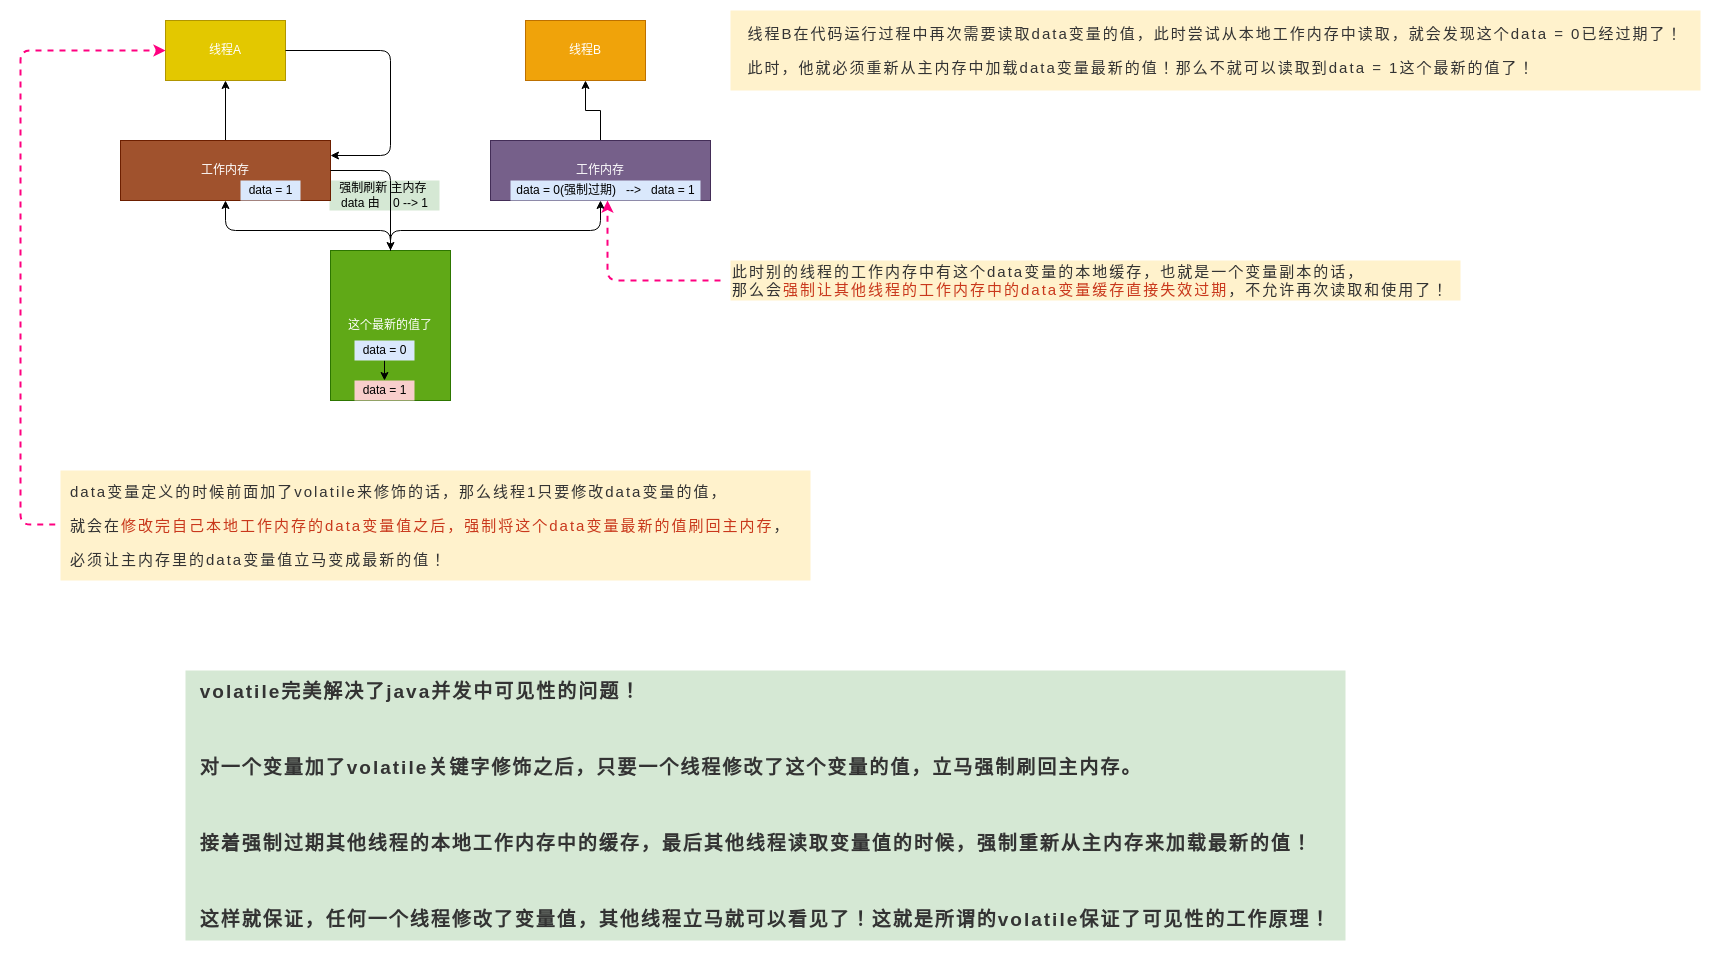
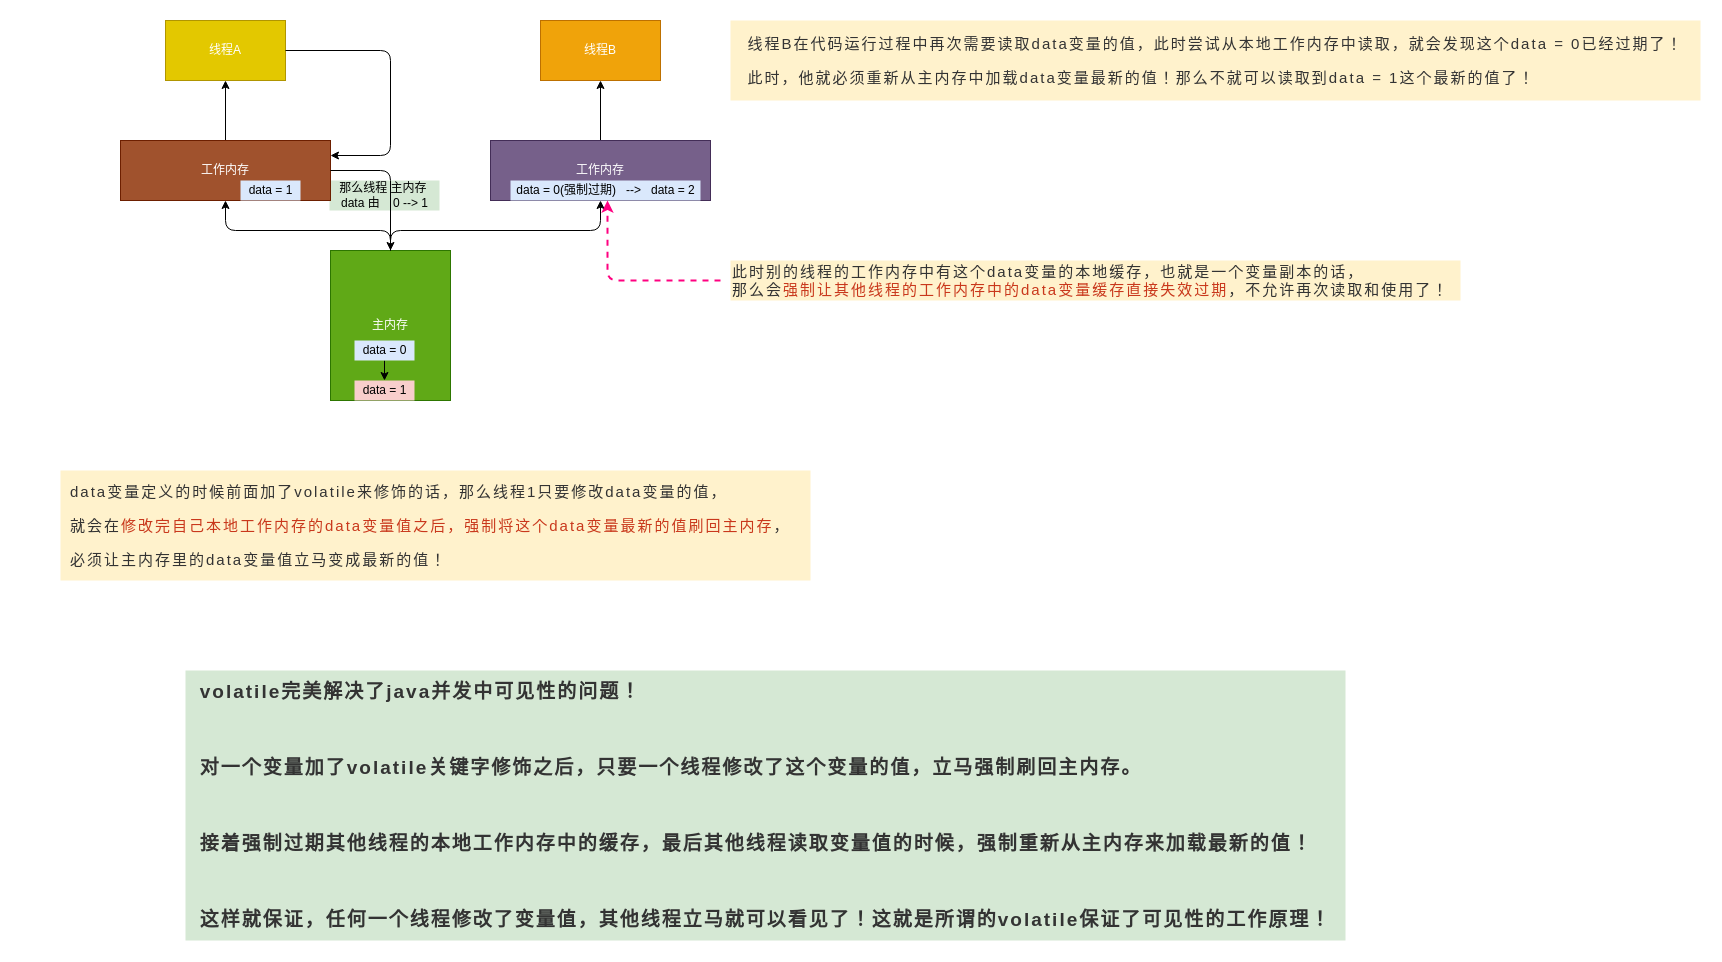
node "线程B": moved (586, 51) -> (601, 51)
node "线程B在代码运行过程中再次需要读取data变量的值，此时尝试从本地工作内存中读取，就会发现这个data = 0已经过期了！ 此时，他就必须重新从主内存中加载data变量最新的值！那么不就可以读取到data = 1这个最新的值了！": moved (1216, 51) -> (1216, 61)
node "data = 0(强制过期) --> data = 1": label "data = 0(强制过期) --> data = 1" -> "data = 0(强制过期) --> data = 2"
node "强制刷新 主内存 data 由 0 --> 1": label "强制刷新 主内存 data 由 0 --> 1" -> "那么线程 主内存 data 由 0 --> 1"
edge "data变量定义的时候前面加了volatile来修饰的话，那么线程1只要修改data变量的值， 就会在修改完自己本地工作内存的data变量值之后，强制将这个data变量最新的值刷回主内存， 必须让主内存里的data变量值立马变成最新的值！" -> "线程A": removed
node "这个最新的值了": label "这个最新的值了" -> "主内存"
